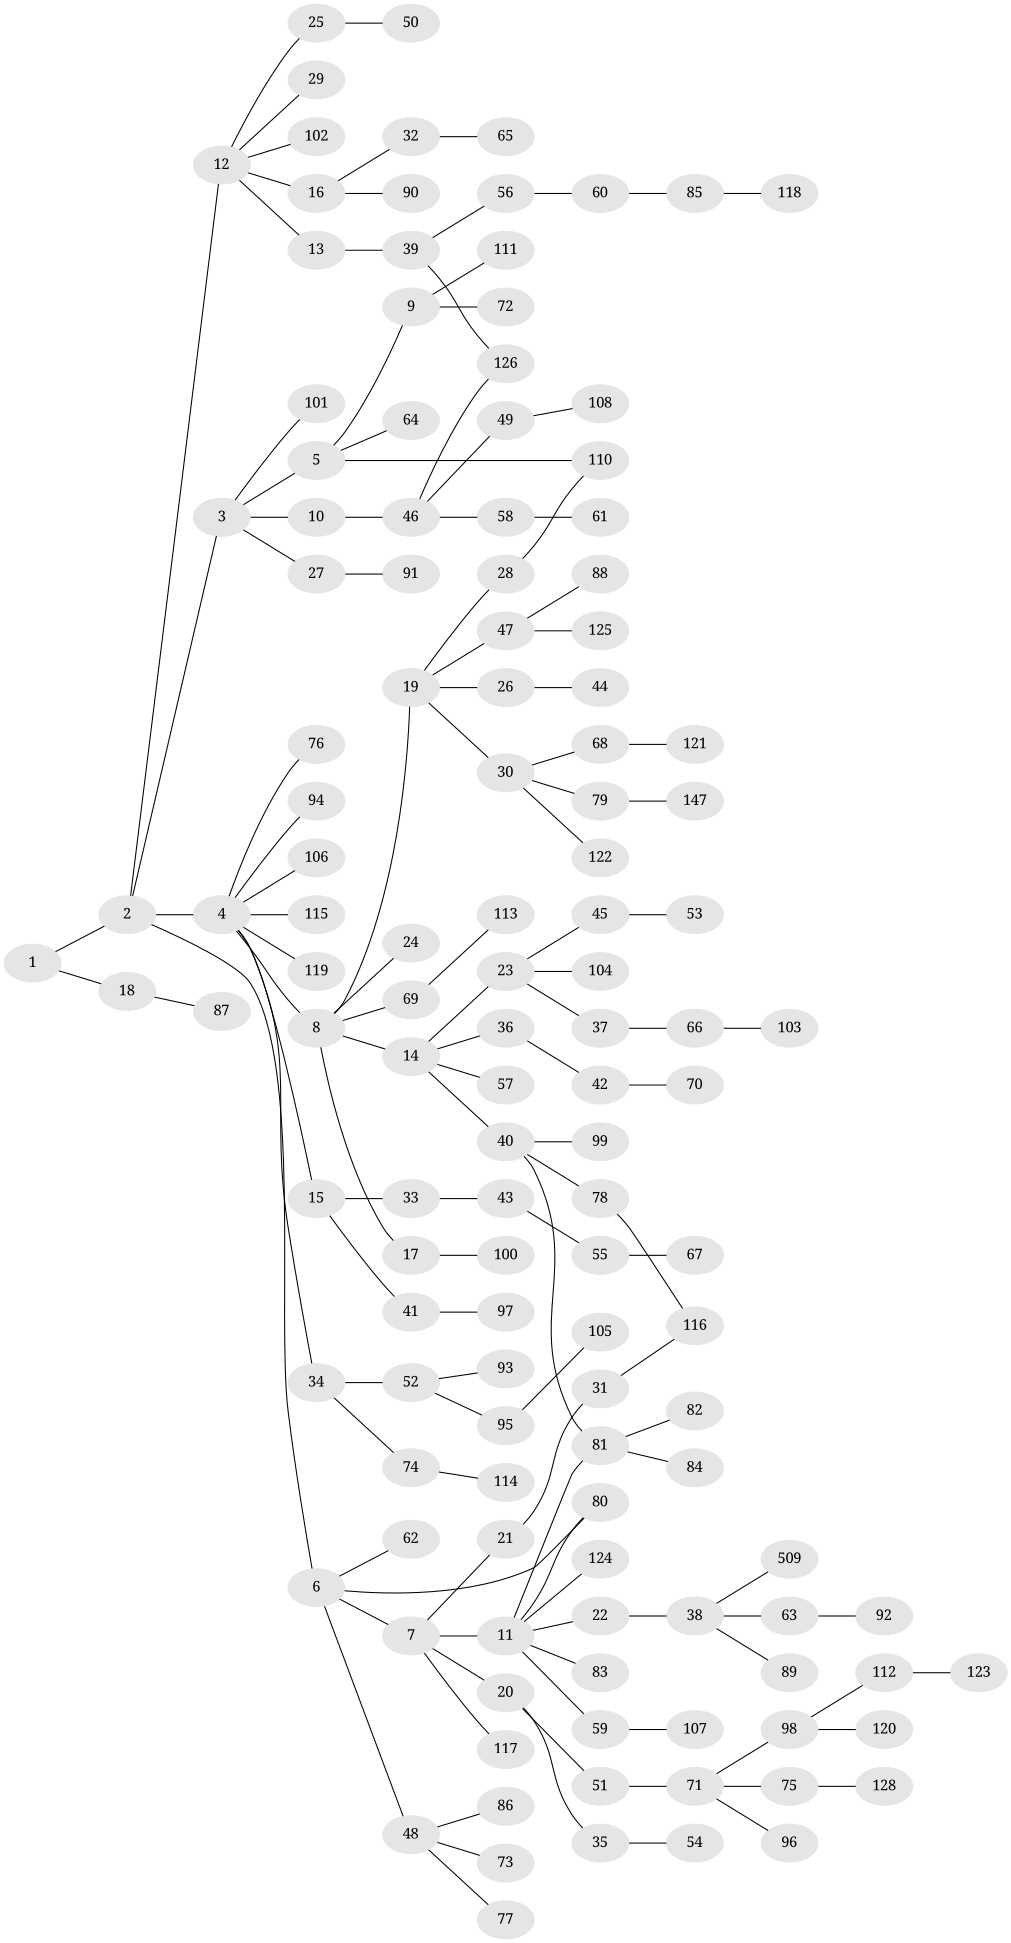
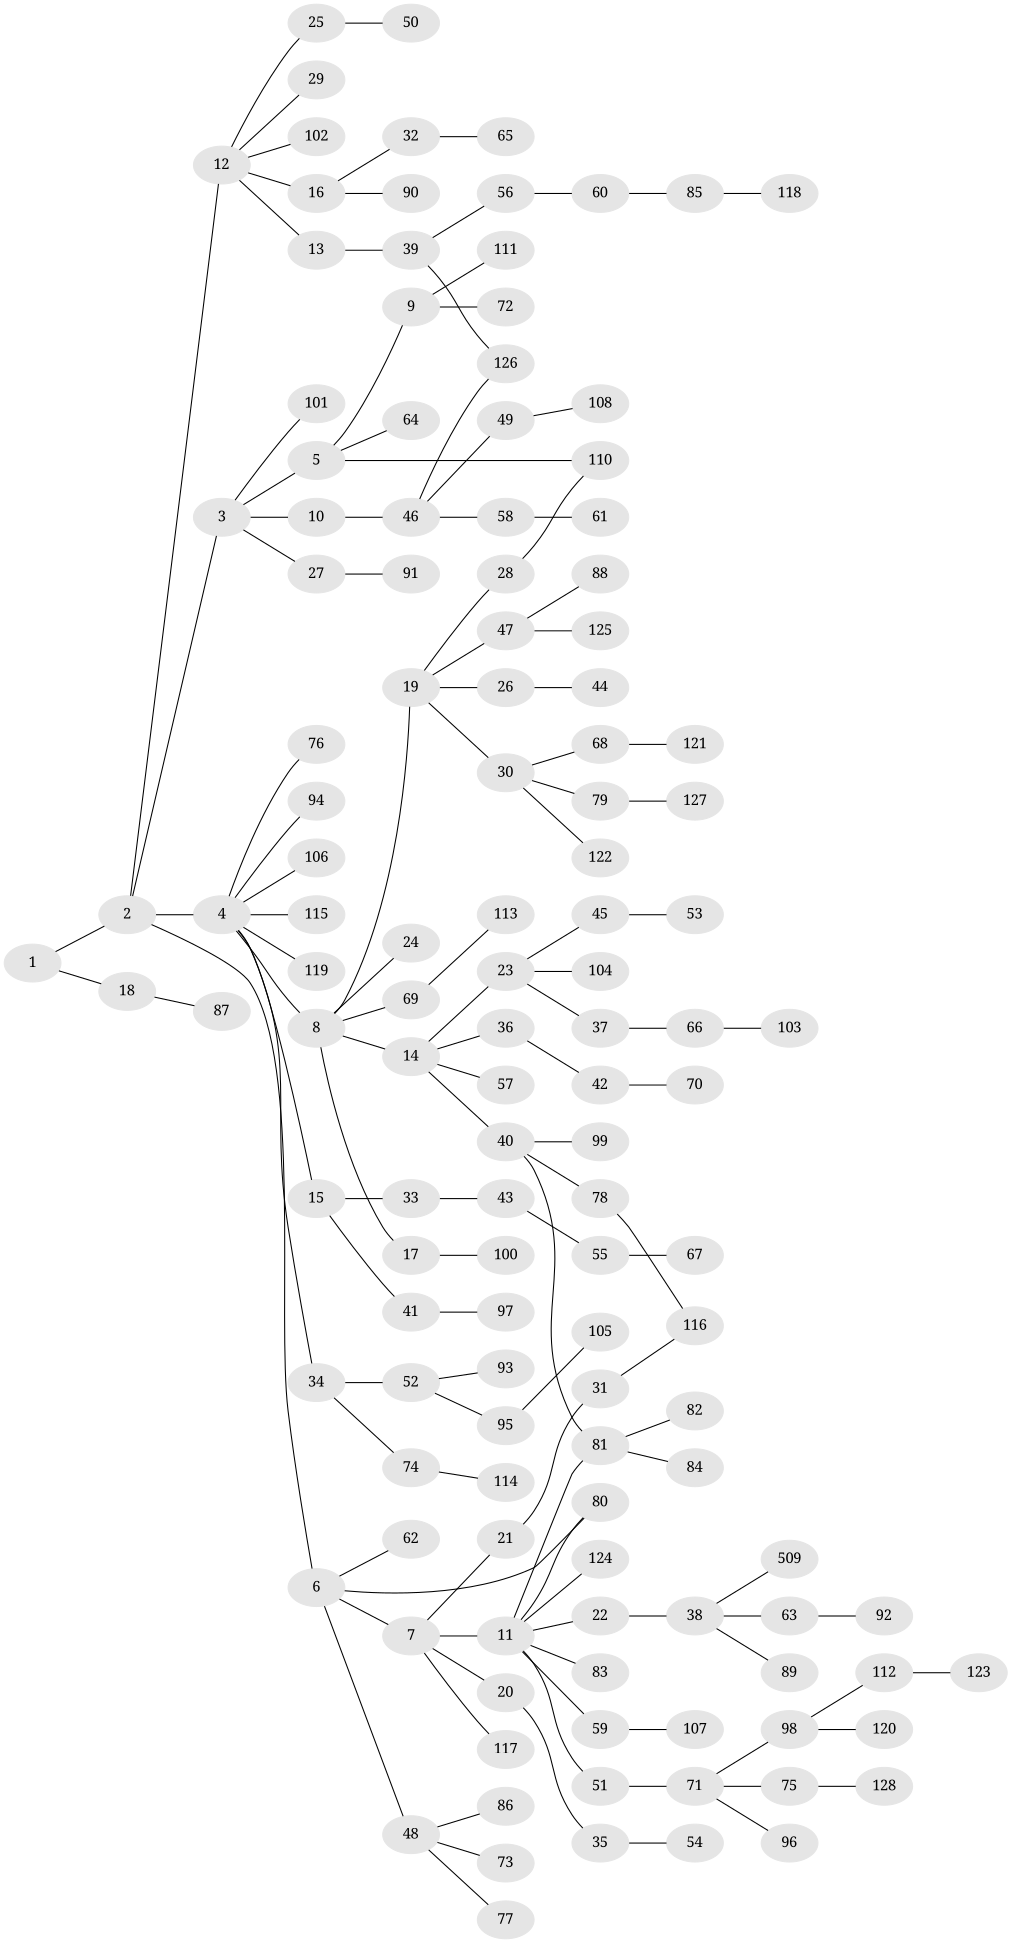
node "147": label "147" -> "127"
edge "20" -- "51": now "11" -- "51"
